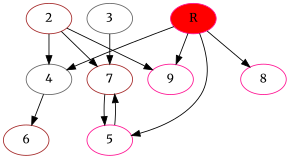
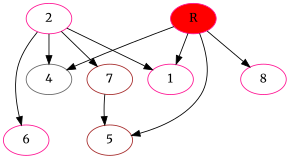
node "2": color brown -> deeppink
node "3": removed
node "9": label "9" -> "1"
edge "4" -> "6": now "2" -> "6"
edge "5" -> "7": removed
node "6": color brown -> deeppink
node "5": color deeppink -> brown
